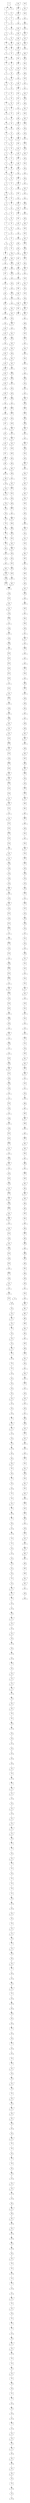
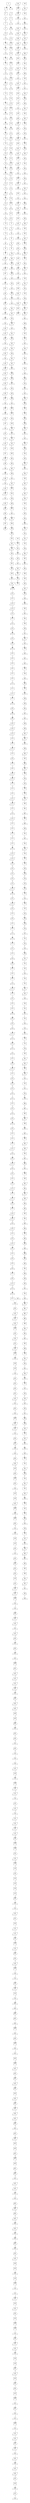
node "211": removed
